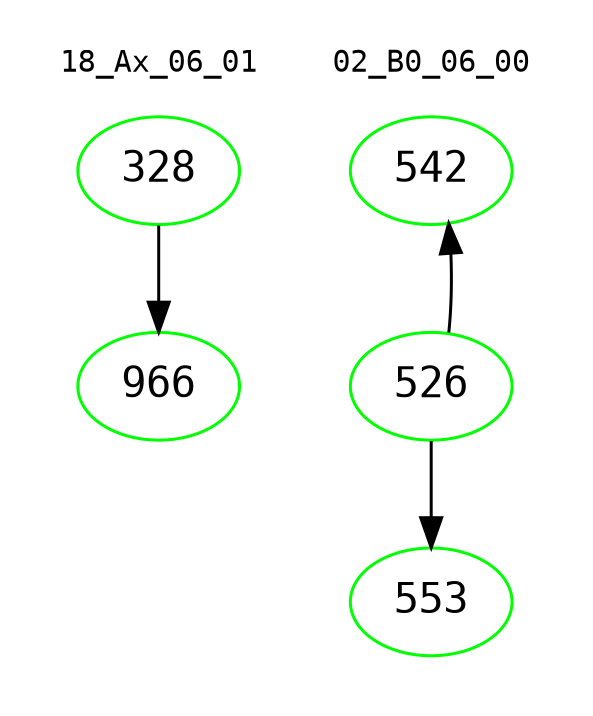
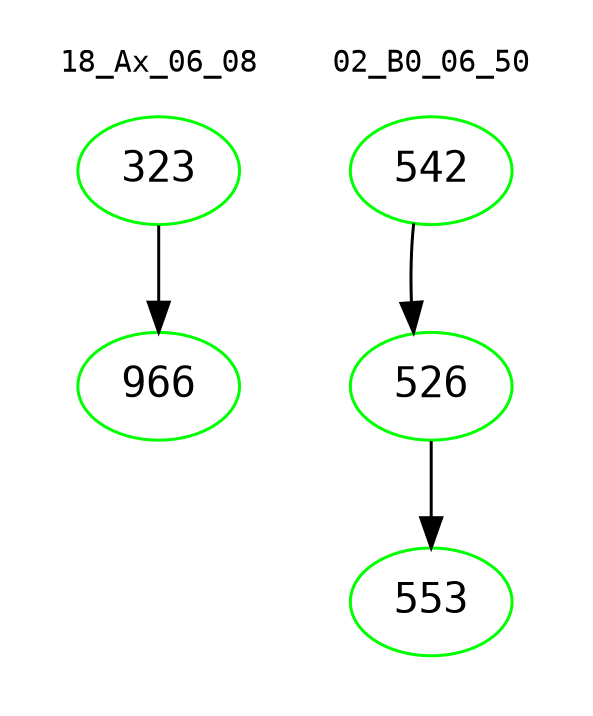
cluster "18_Ax_06_01": label "18_Ax_06_01" -> "18_Ax_06_08"
cluster "02_B0_06_00": label "02_B0_06_00" -> "02_B0_06_50"
node "328": label "328" -> "323"
edge "526" -> "542": reversed
